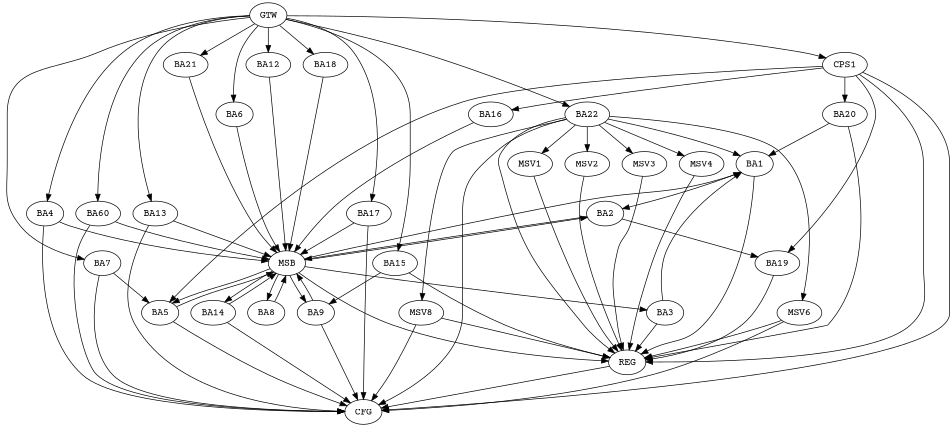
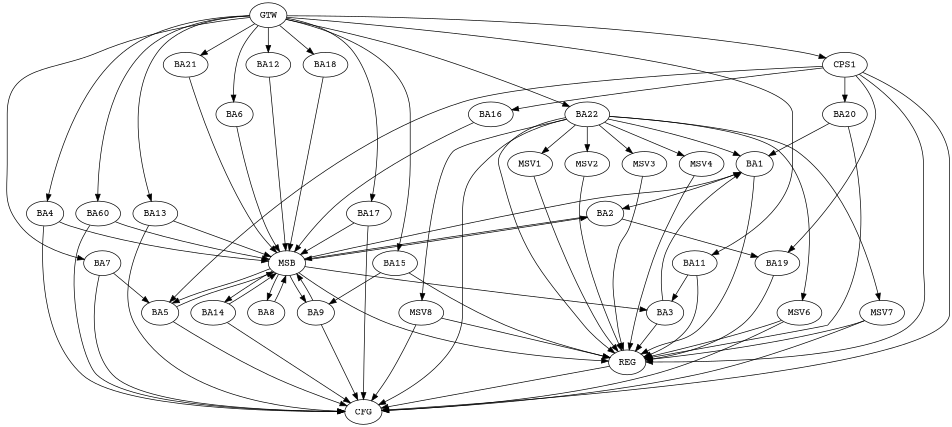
node "BA11": added
node "MSV7": added
